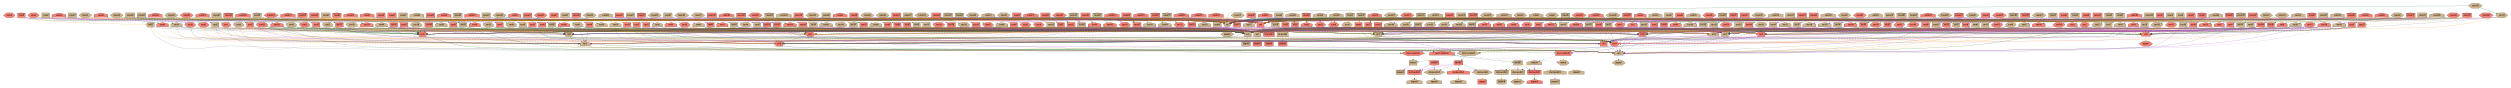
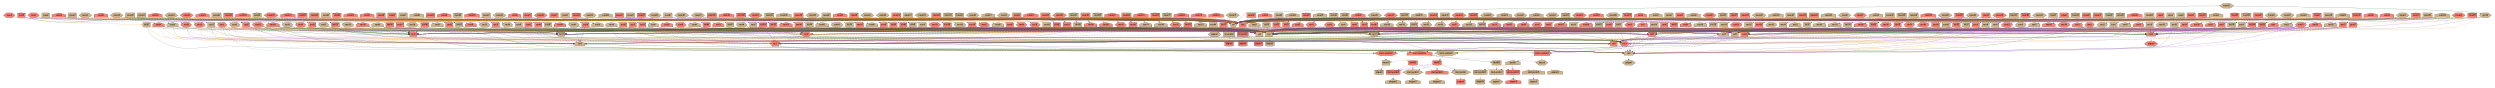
node "maison95": removed
